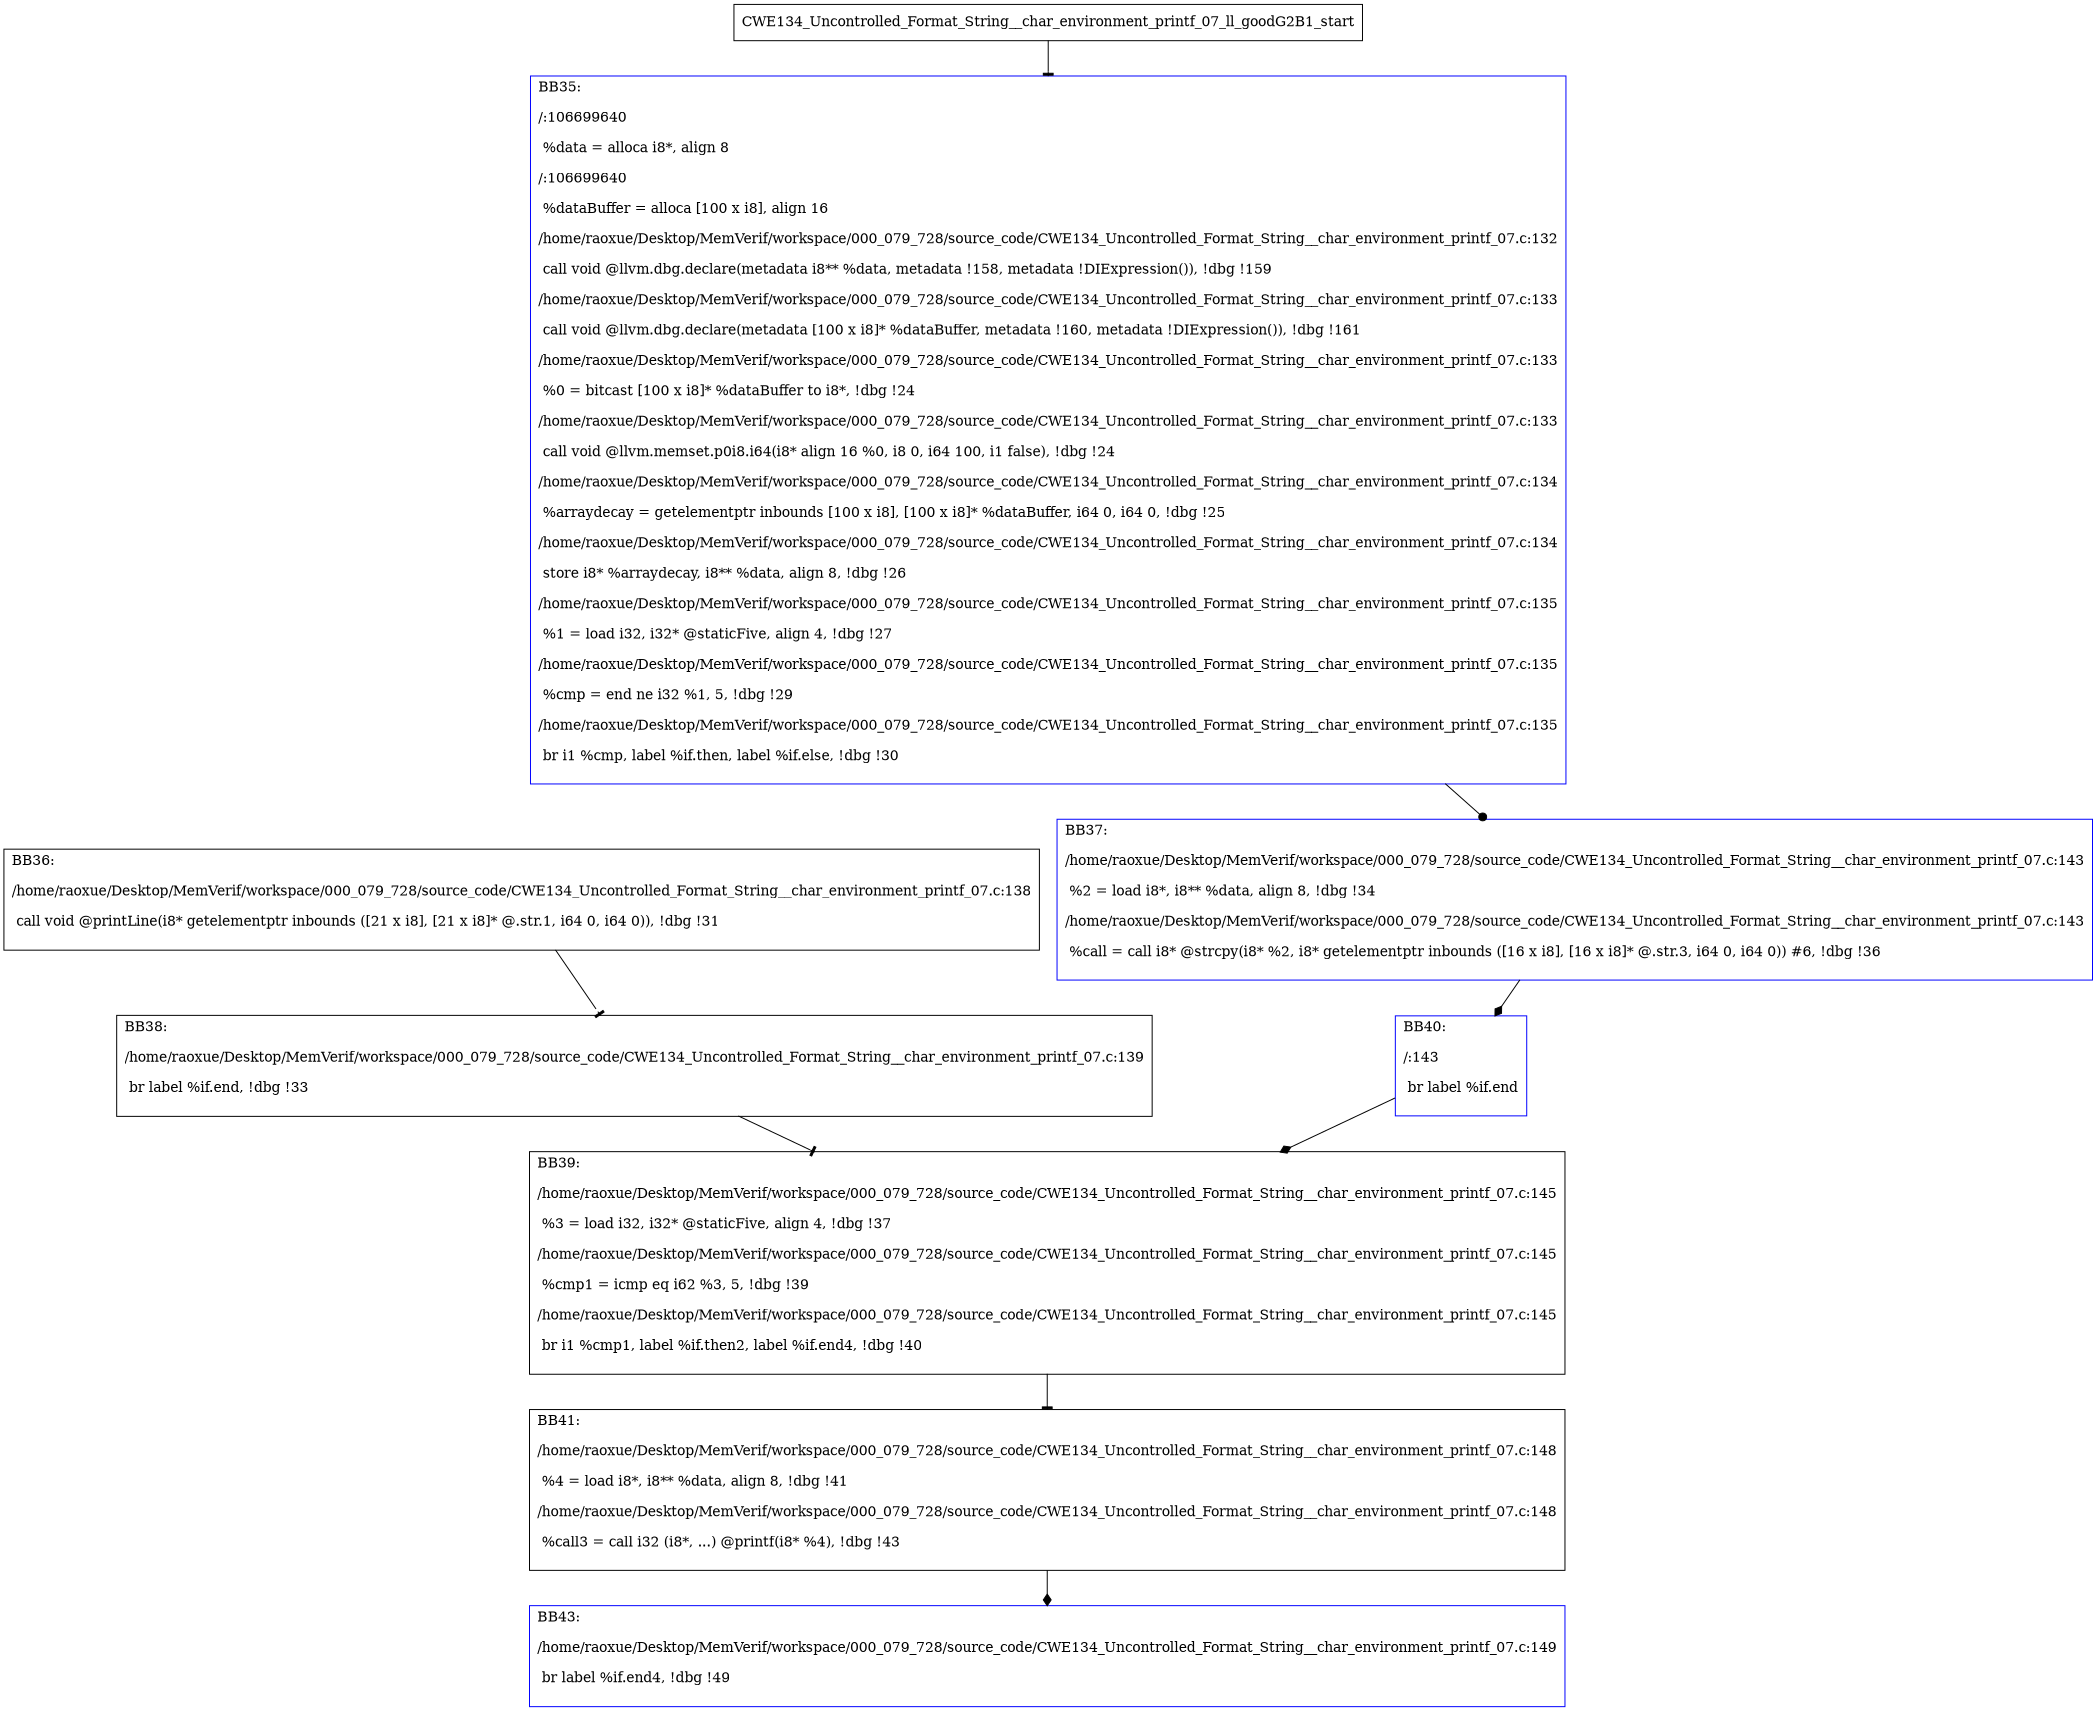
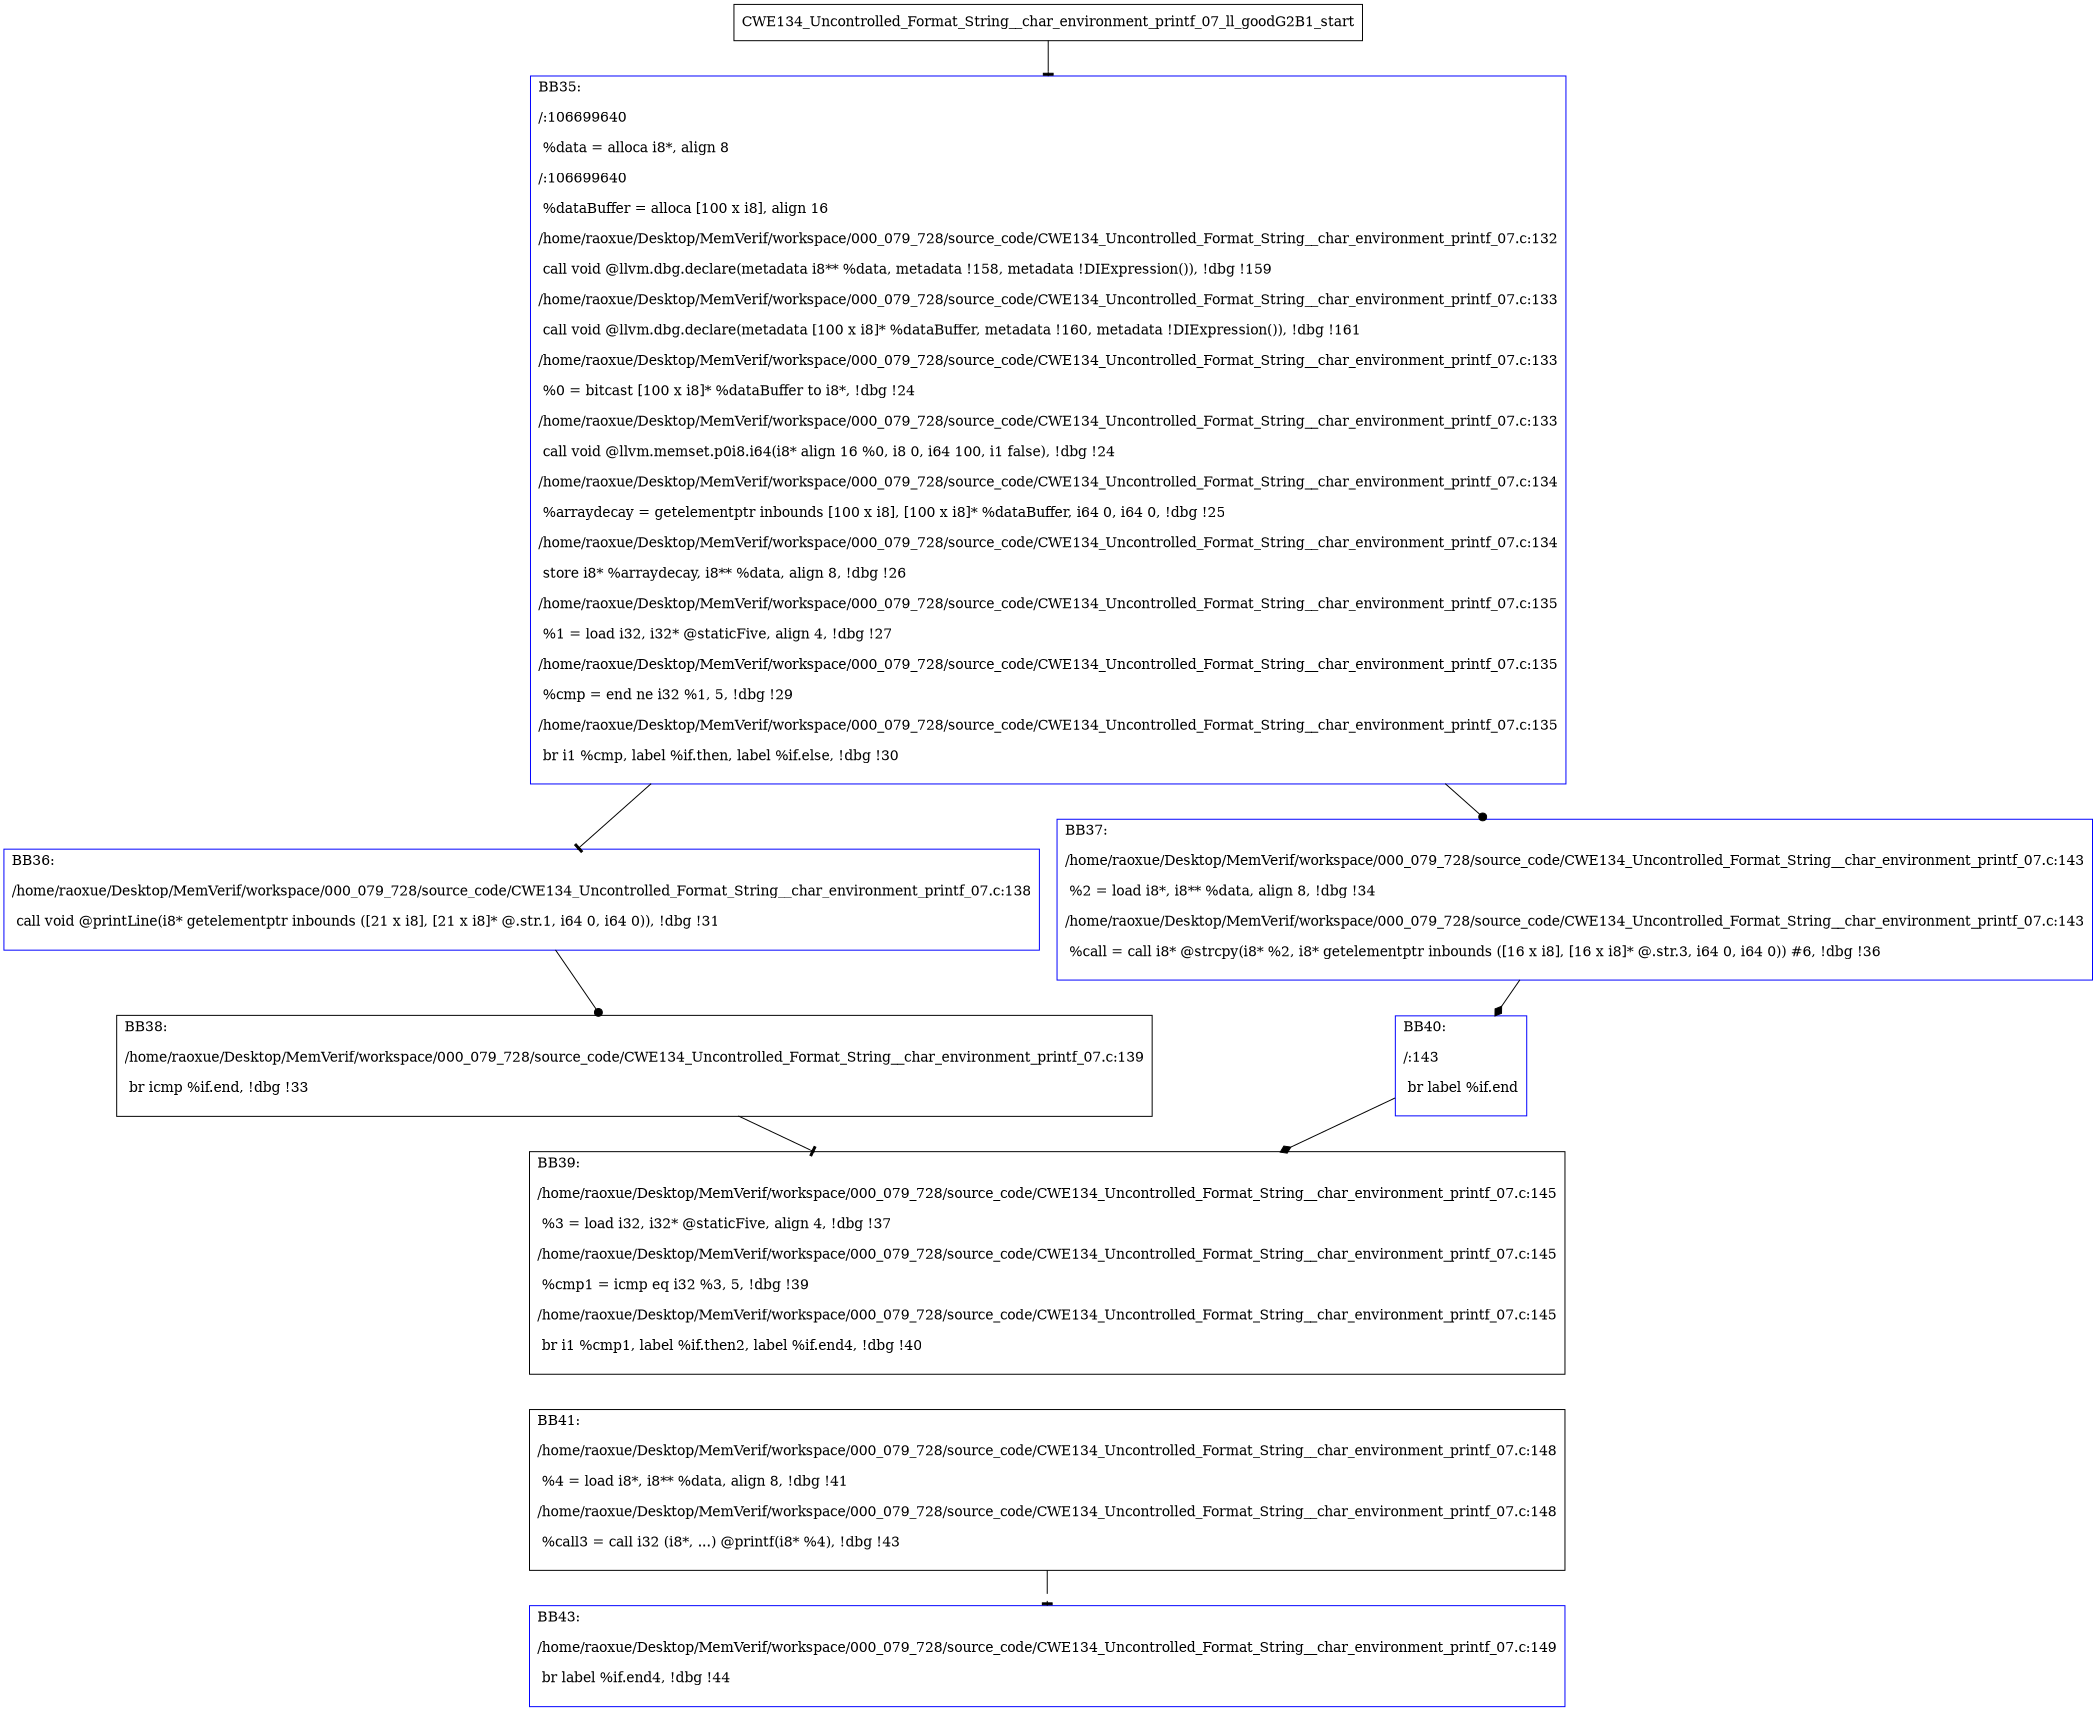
edge "BB35:" -> "BB36:": added
node "BB36:": color black -> blue
edge "BB36:" -> "BB38:": arrowhead tee -> dot
node "BB38:": text "br label %if.end, !dbg !33" -> "br icmp %if.end, !dbg !33"
node "BB39:": text "%cmp1 = icmp eq i62 %3, 5, !dbg !39" -> "%cmp1 = icmp eq i32 %3, 5, !dbg !39"
edge "BB39:" -> "BB41:": removed
edge "BB41:" -> "BB43:": arrowhead diamond -> tee
node "BB43:": text "br label %if.end4, !dbg !49" -> "br label %if.end4, !dbg !44"
